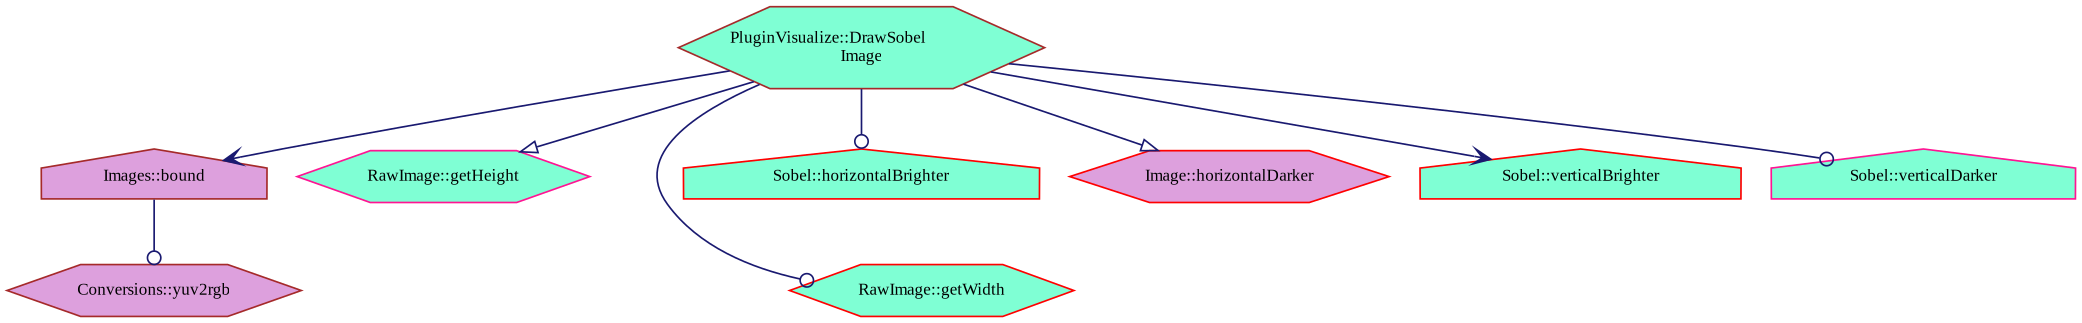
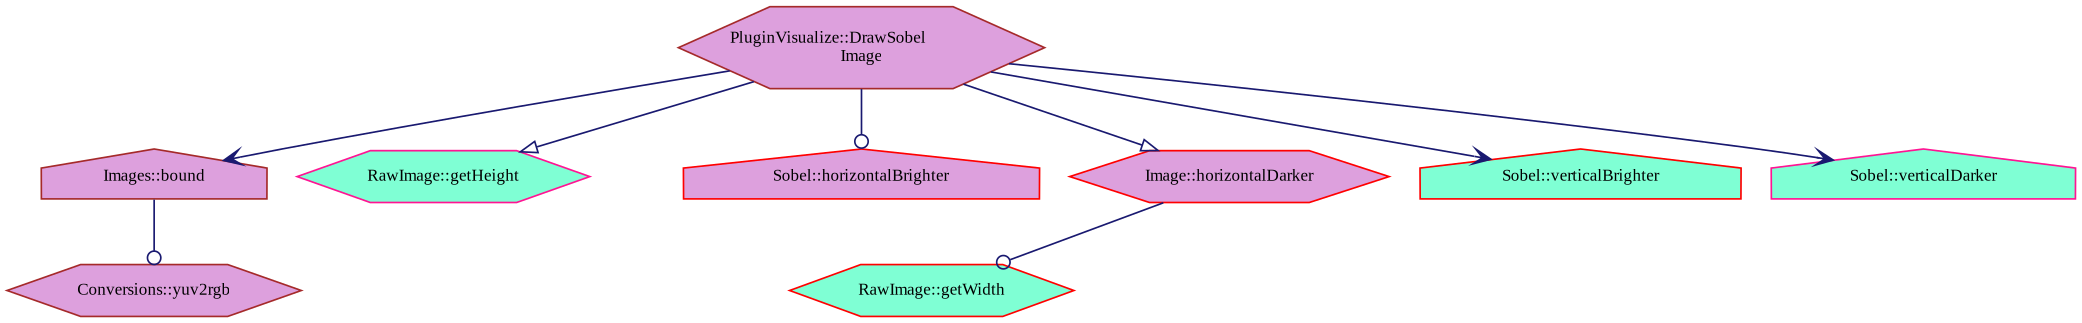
node "PluginVisualize::DrawSobel Image": fillcolor aquamarine -> plum
edge "PluginVisualize::DrawSobel Image" -> "Sobel::verticalDarker": arrowhead odot -> vee
node "Sobel::horizontalBrighter": fillcolor aquamarine -> plum
edge "PluginVisualize::DrawSobel Image" -> "RawImage::getWidth": now "Image::horizontalDarker" -> "RawImage::getWidth"
